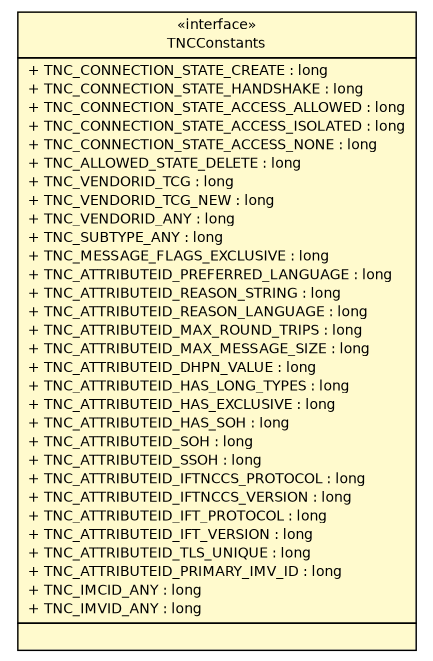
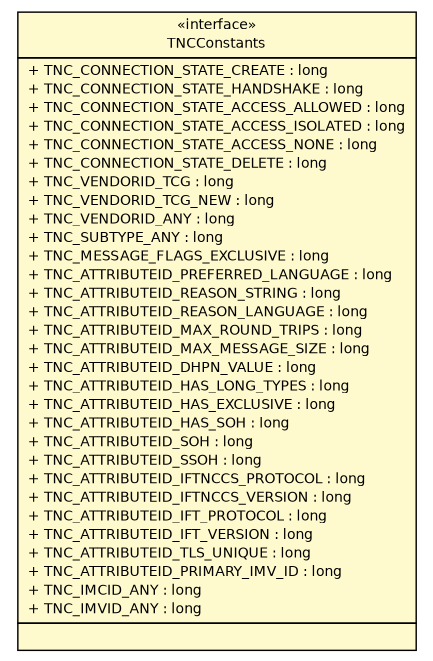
node "TNCConstants": text "+ TNC_ALLOWED_STATE_DELETE : long" -> "+ TNC_CONNECTION_STATE_DELETE : long"
